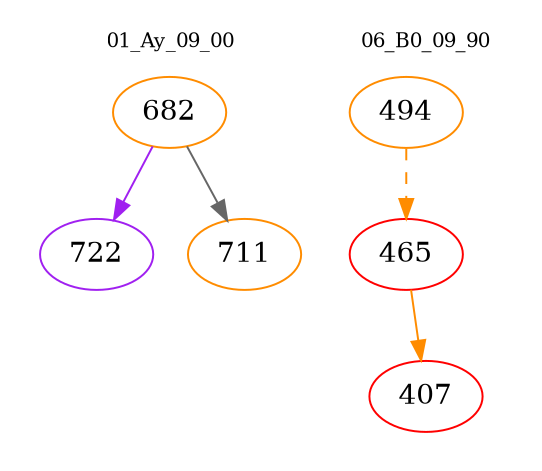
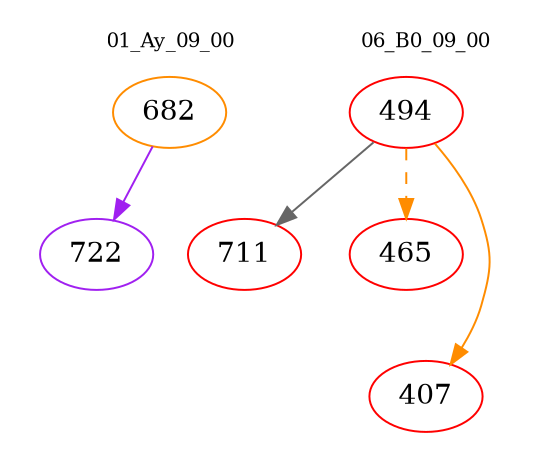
cluster "06_B0_09_90": label "06_B0_09_90" -> "06_B0_09_00"
node "494": color darkorange -> red
edge "682" -> "711": now "494" -> "711"
node "711": color darkorange -> red
edge "465" -> "407": now "494" -> "407"
